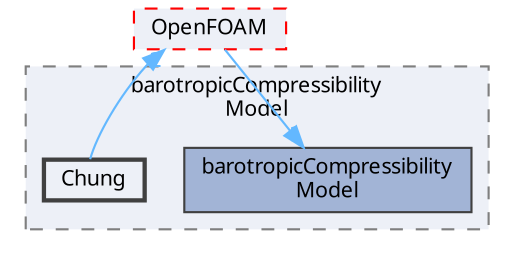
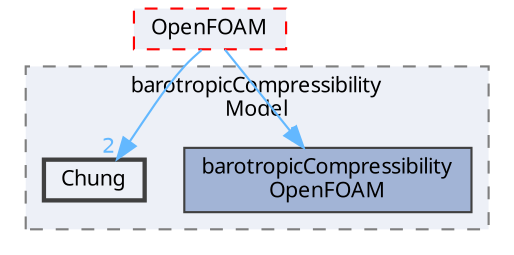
edge "Chung" -> "OpenFOAM": reversed
node "barotropicCompressibility Model": label "barotropicCompressibility Model" -> "barotropicCompressibility OpenFOAM"
